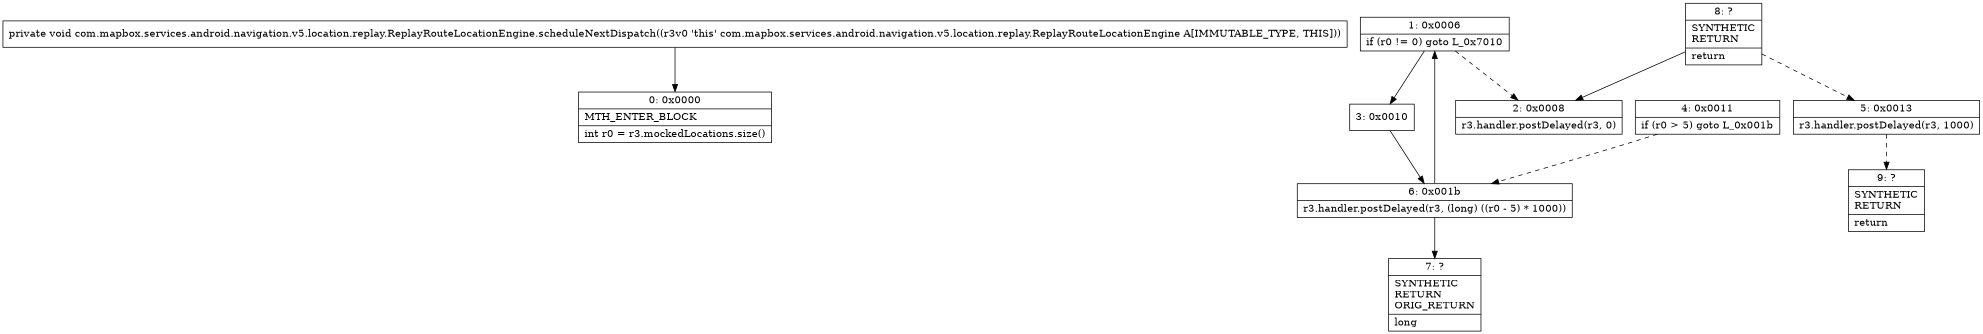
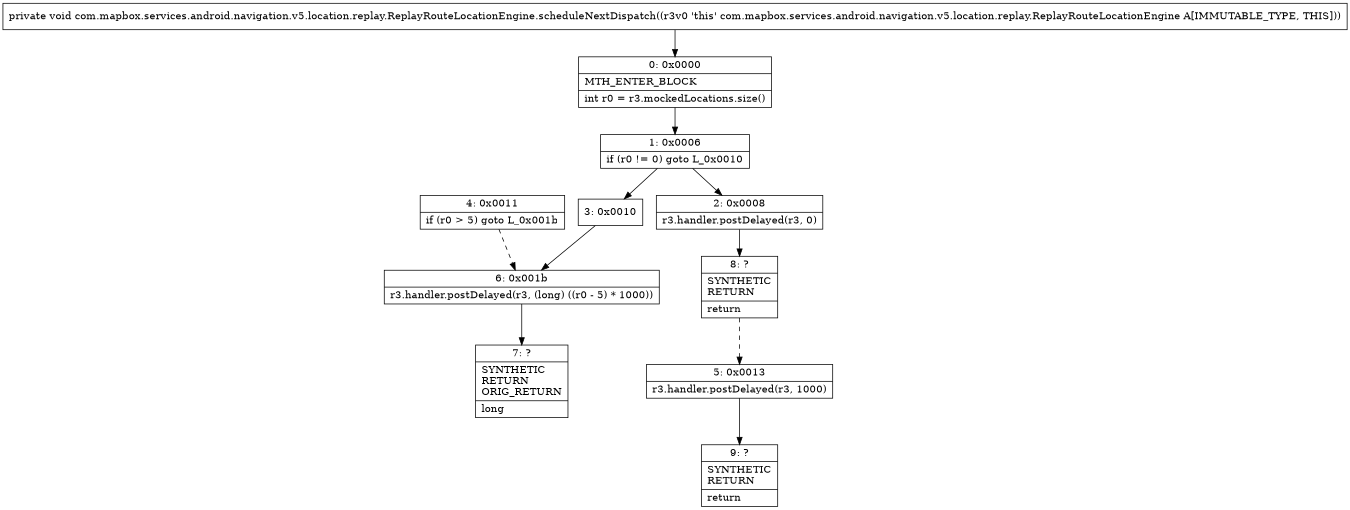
node "1: 0x0006": text "if (r0 != 0) goto L_0x7010" -> "if (r0 != 0) goto L_0x0010"
edge "1: 0x0006" -> "2: 0x0008": style dashed -> solid
edge "8: ?" -> "2: 0x0008": reversed
edge "6: 0x001b" -> "1: 0x0006": now "0: 0x0000" -> "1: 0x0006"
edge "5: 0x0013" -> "9: ?": style dashed -> solid
